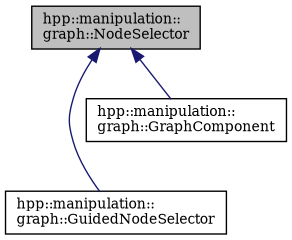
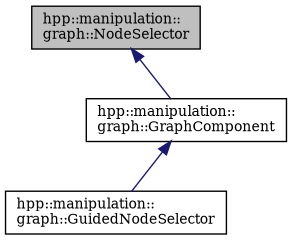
edge "hpp::manipulation:: graph::GuidedNodeSelector" -> "hpp::manipulation:: graph::NodeSelector": now "hpp::manipulation:: graph::GuidedNodeSelector" -> "hpp::manipulation:: graph::GraphComponent"
